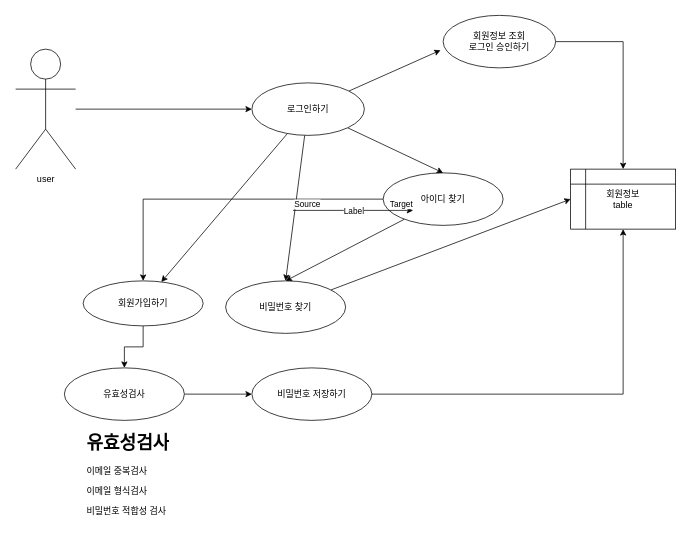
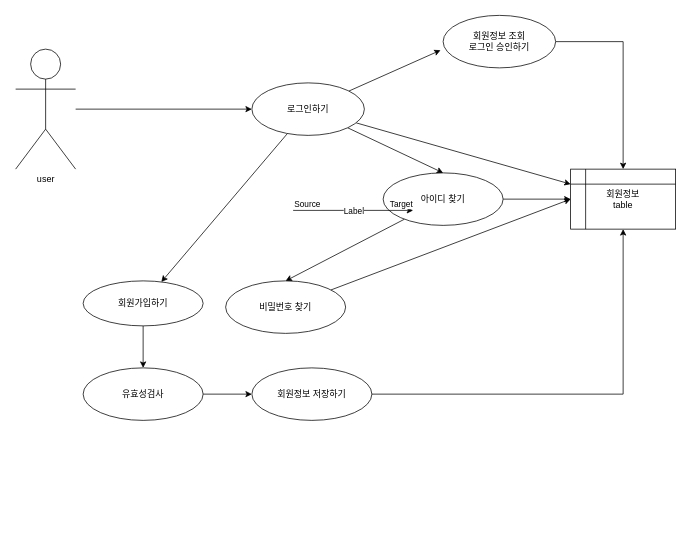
edge "아이디 찾기" -> "회원가입하기": now "아이디 찾기" -> "회원정보 table"
edge "로그인하기" -> "비밀번호 찾기": now "로그인하기" -> "회원정보 table"
node "유효성검사": moved (124, 394) -> (143, 394)
node "비밀번호 저장하기": label "비밀번호 저장하기" -> "회원정보 저장하기"
node "유효성검사이메일 중복검사 이메일 형식검사 비밀번호 적합성 검사": removed
